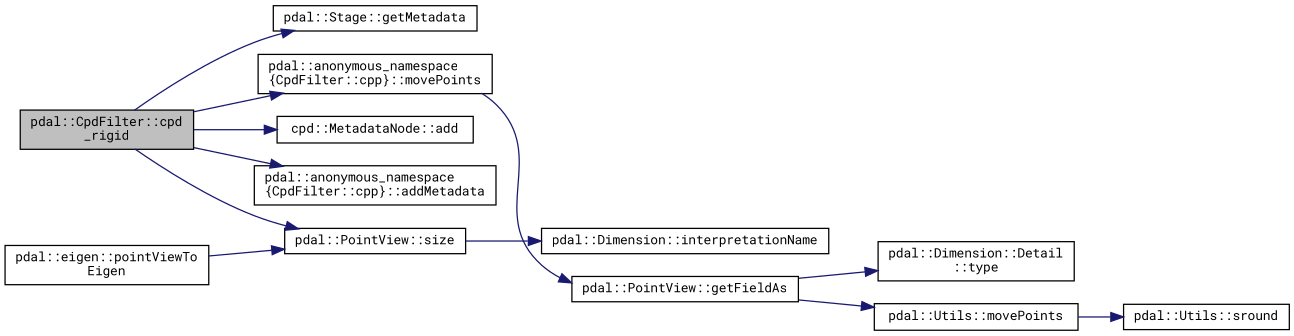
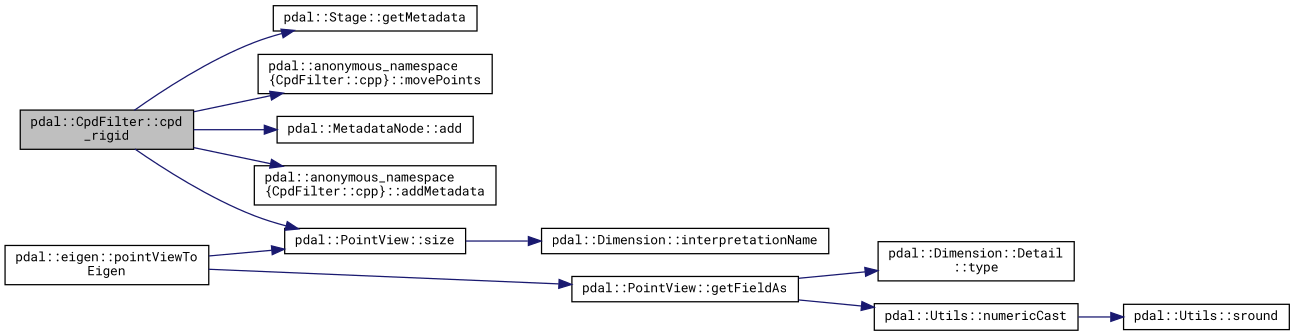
node "cpd::MetadataNode::add": label "cpd::MetadataNode::add" -> "pdal::MetadataNode::add"
edge "pdal::anonymous_namespace {CpdFilter::cpp}::movePoints" -> "pdal::PointView::getFieldAs": now "pdal::eigen::pointViewTo Eigen" -> "pdal::PointView::getFieldAs"
node "pdal::Utils::movePoints": label "pdal::Utils::movePoints" -> "pdal::Utils::numericCast"
